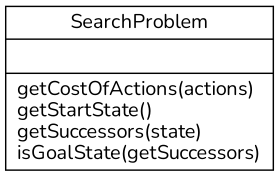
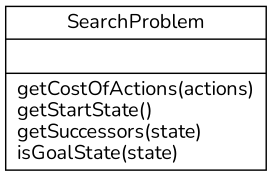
node "SearchProblem": text "isGoalState(getSuccessors)" -> "isGoalState(state)"
